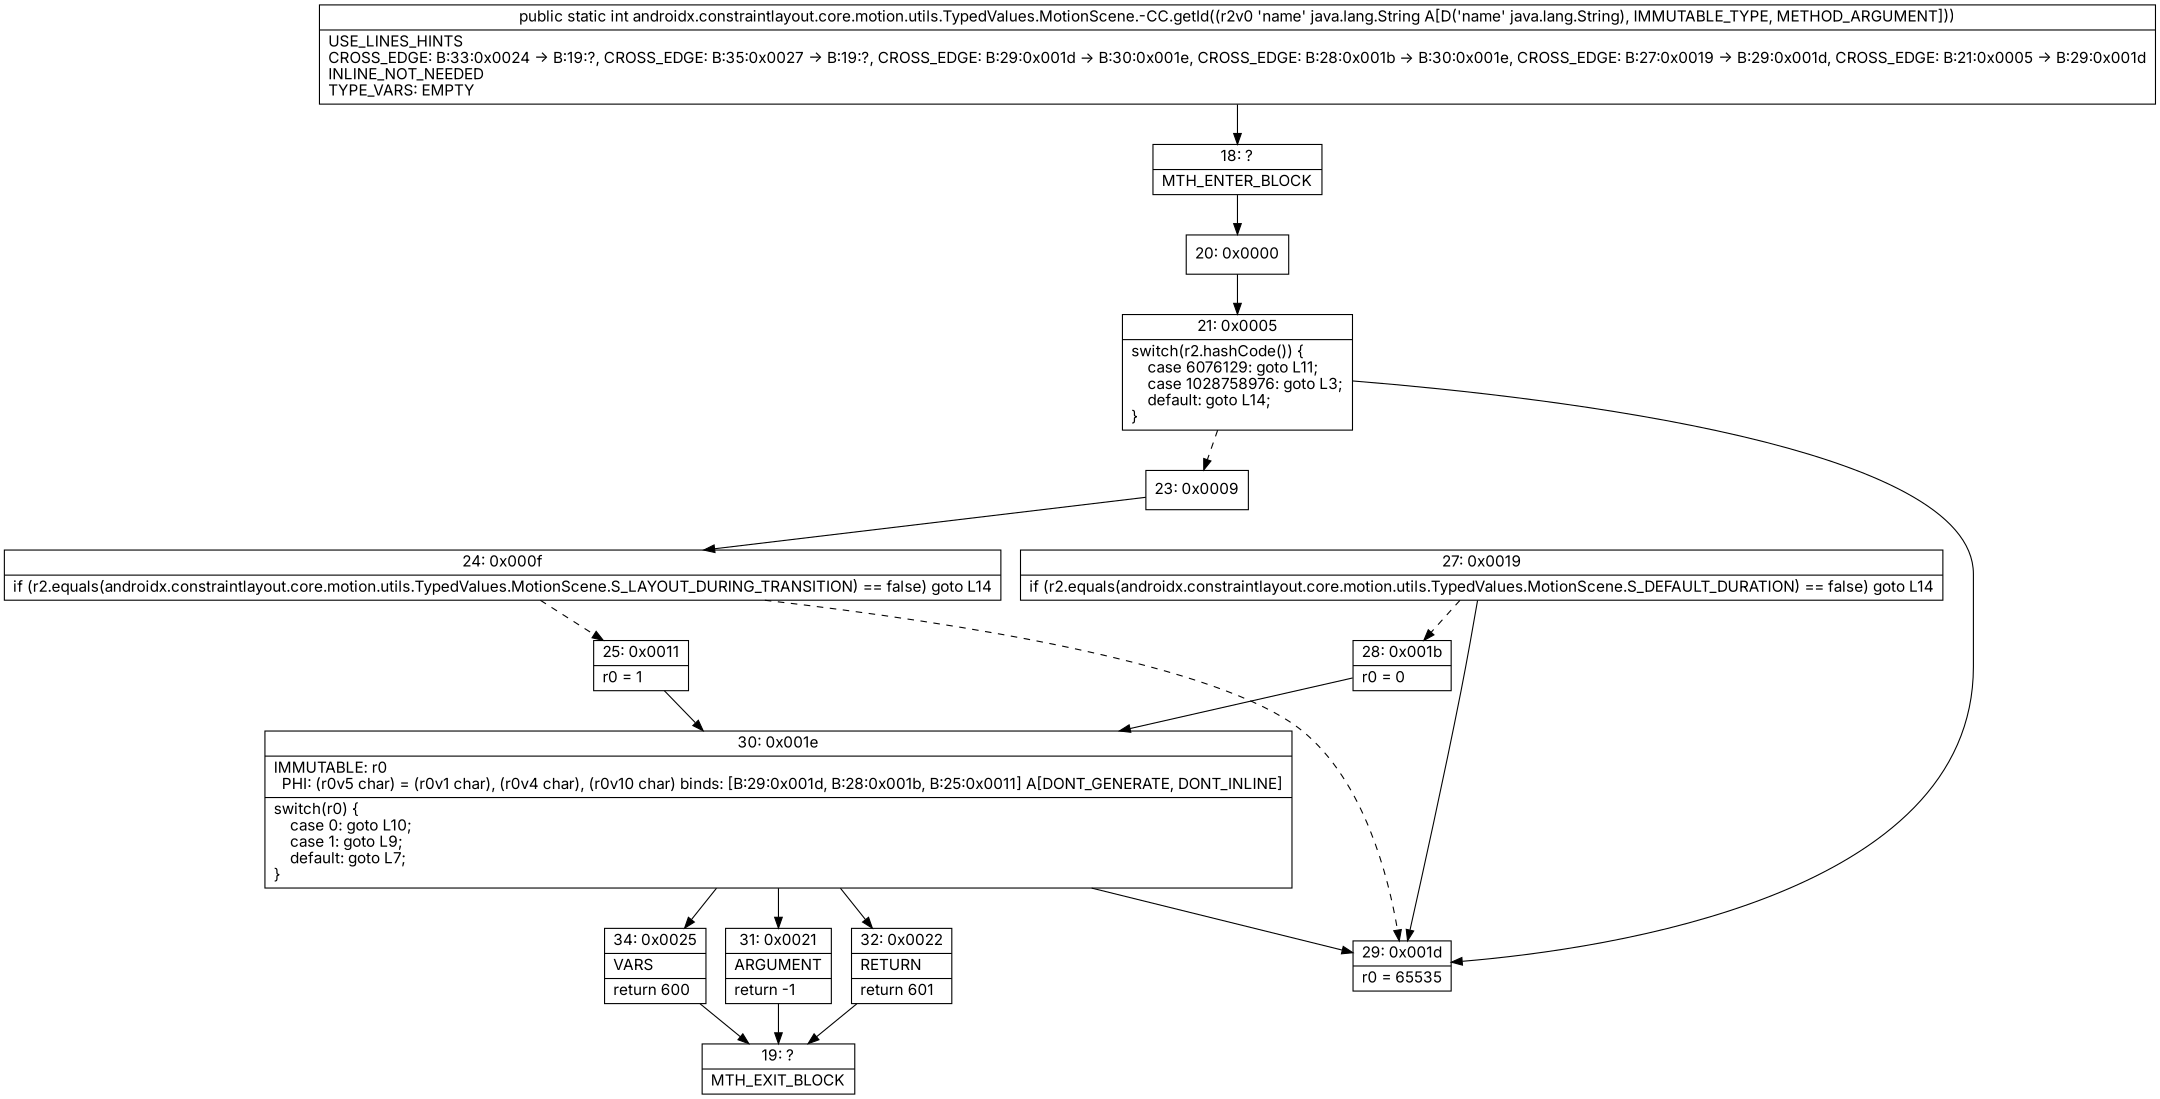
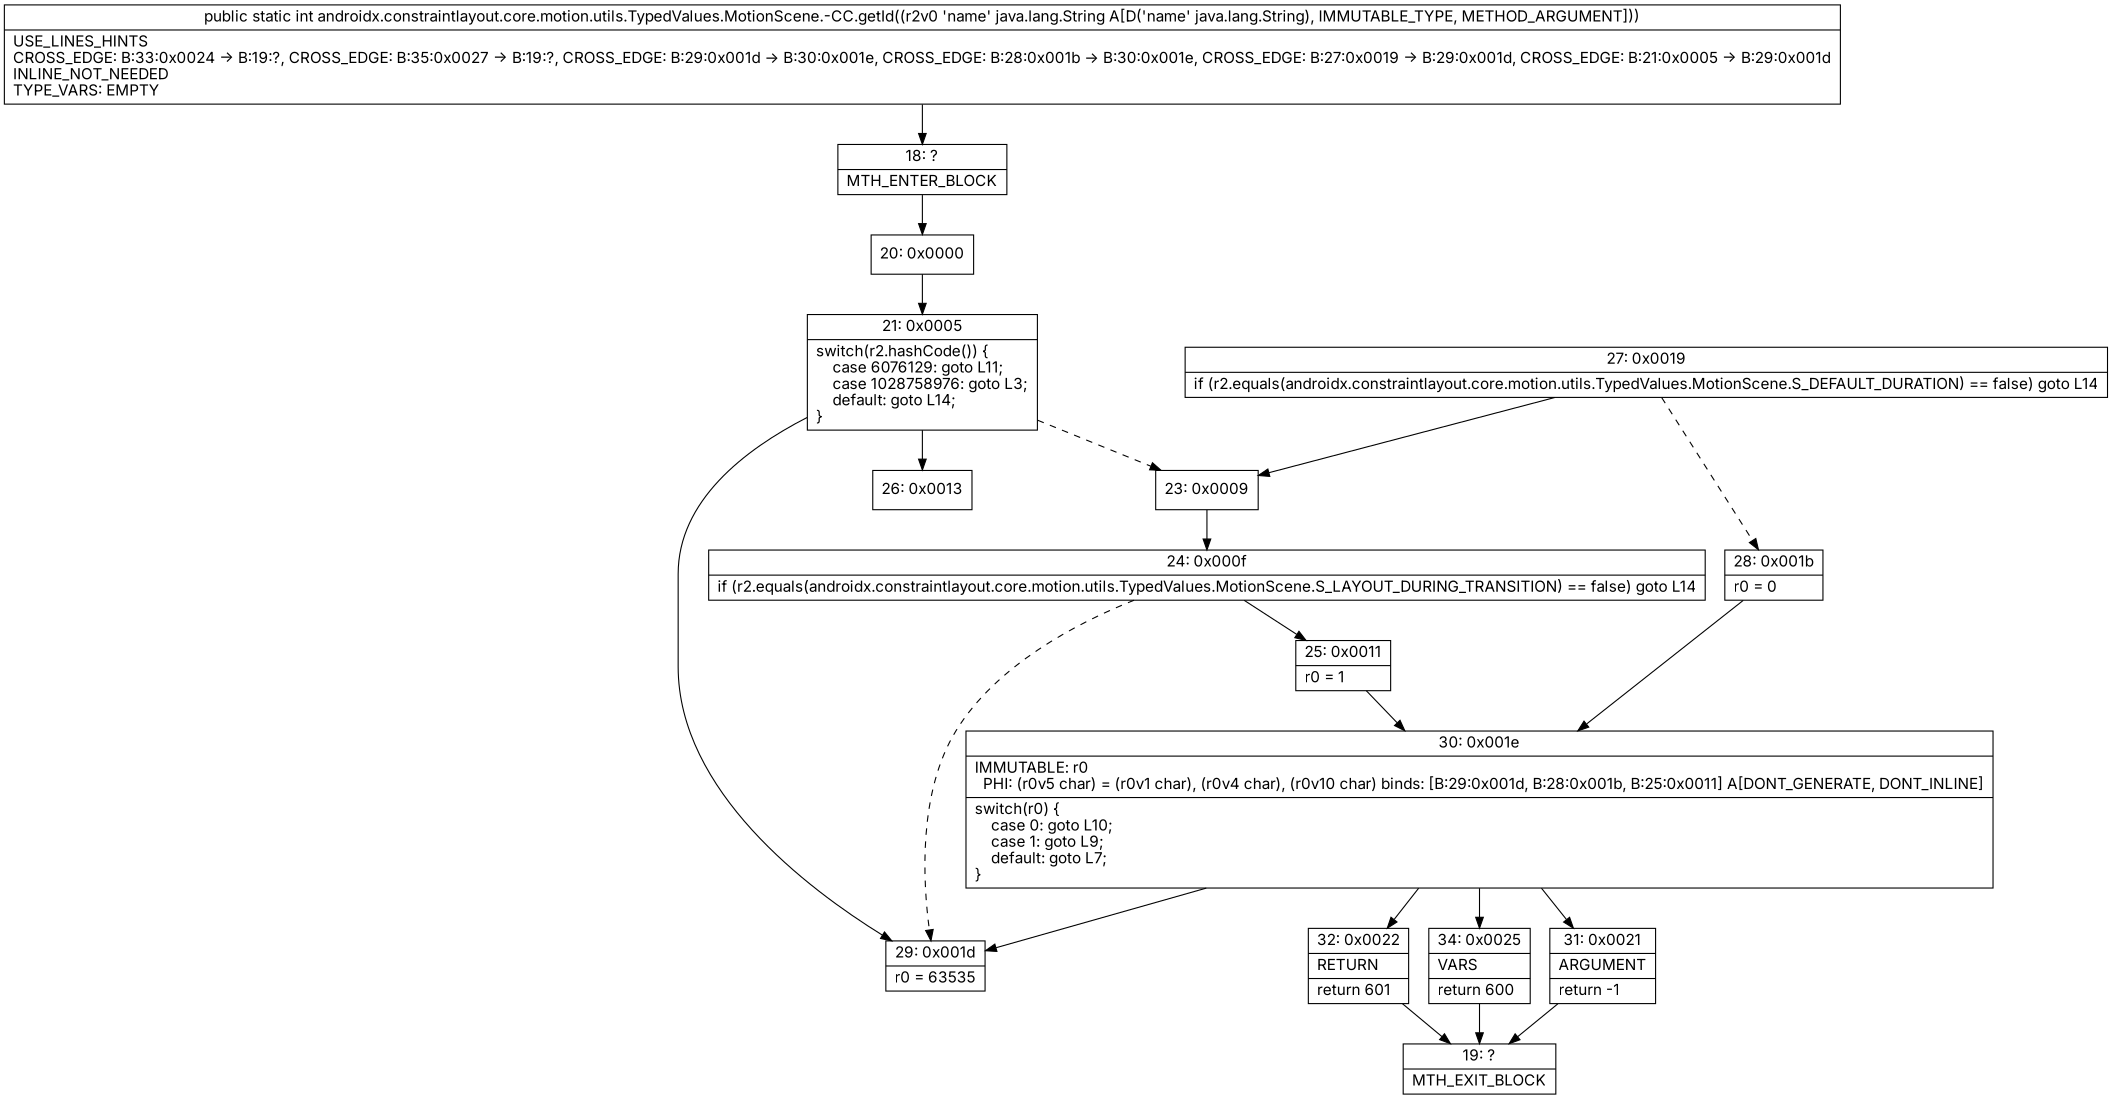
node "26: 0x0013": added
edge "24: 0x000f" -> "25: 0x0011": style dashed -> solid
edge "27: 0x0019" -> "29: 0x001d": now "27: 0x0019" -> "23: 0x0009"
node "29: 0x001d": text "r0 = 65535" -> "r0 = 63535"
